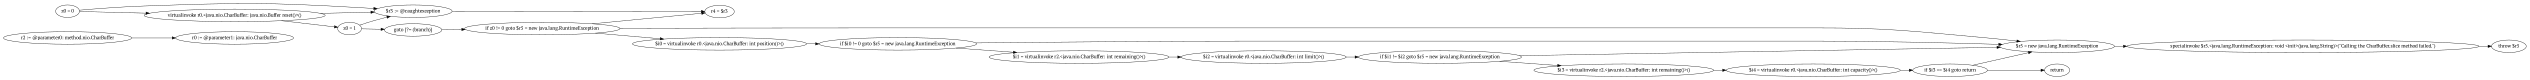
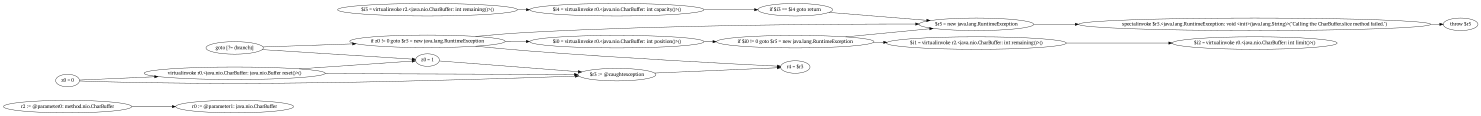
edge "z0 = 1" -> "goto [?= (branch)]": reversed
node "if $i1 != $i2 goto $r5 = new java.lang.RuntimeException": removed
node "return": removed
